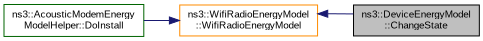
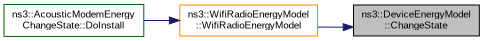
edge "ns3::DeviceEnergyModel ::ChangeState" -> "ns3::WifiRadioEnergyModel ::WifiRadioEnergyModel": reversed
node "ns3::AcousticModemEnergy ModelHelper::DoInstall": label "ns3::AcousticModemEnergy ModelHelper::DoInstall" -> "ns3::AcousticModemEnergy ChangeState::DoInstall"
